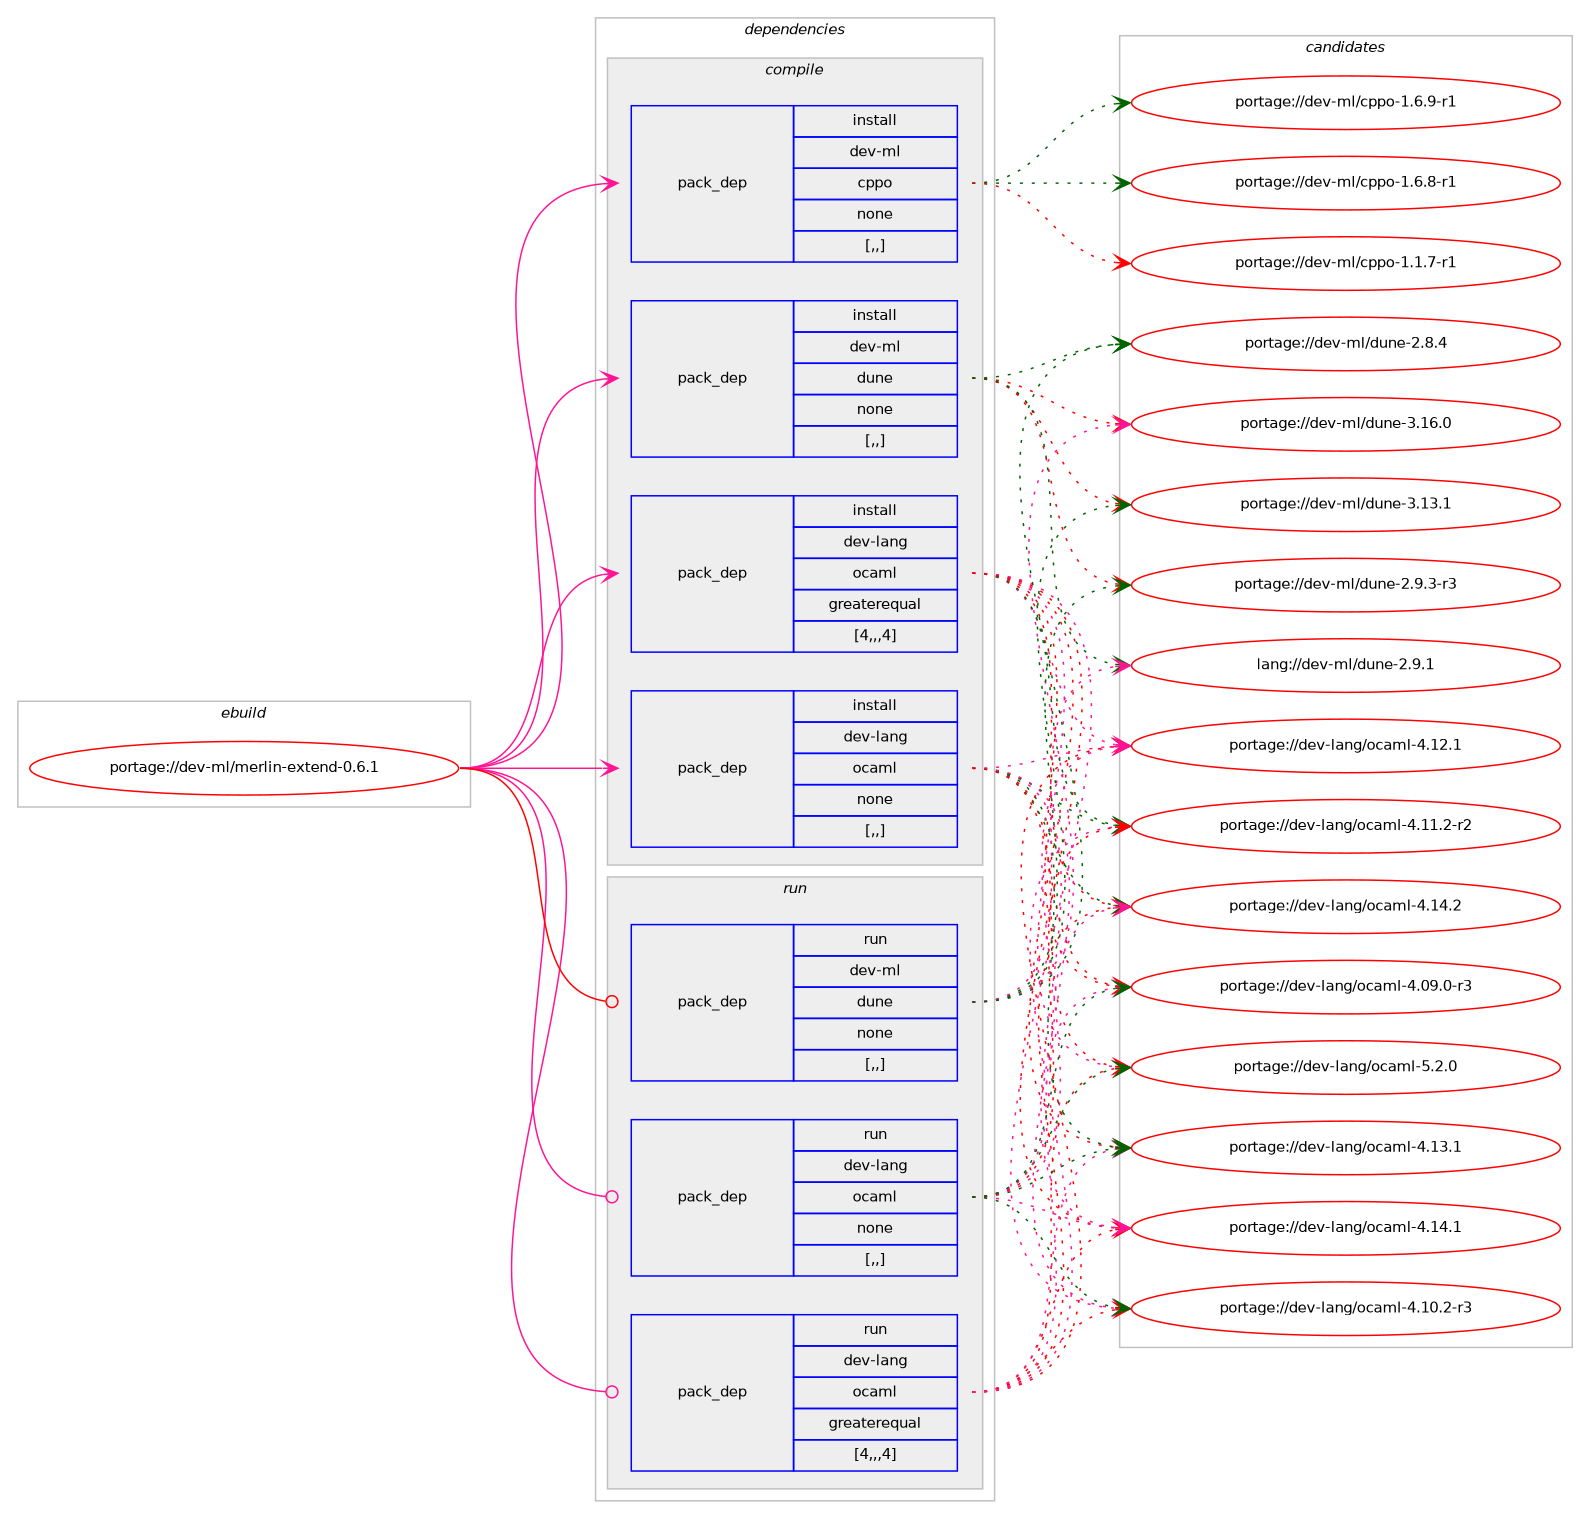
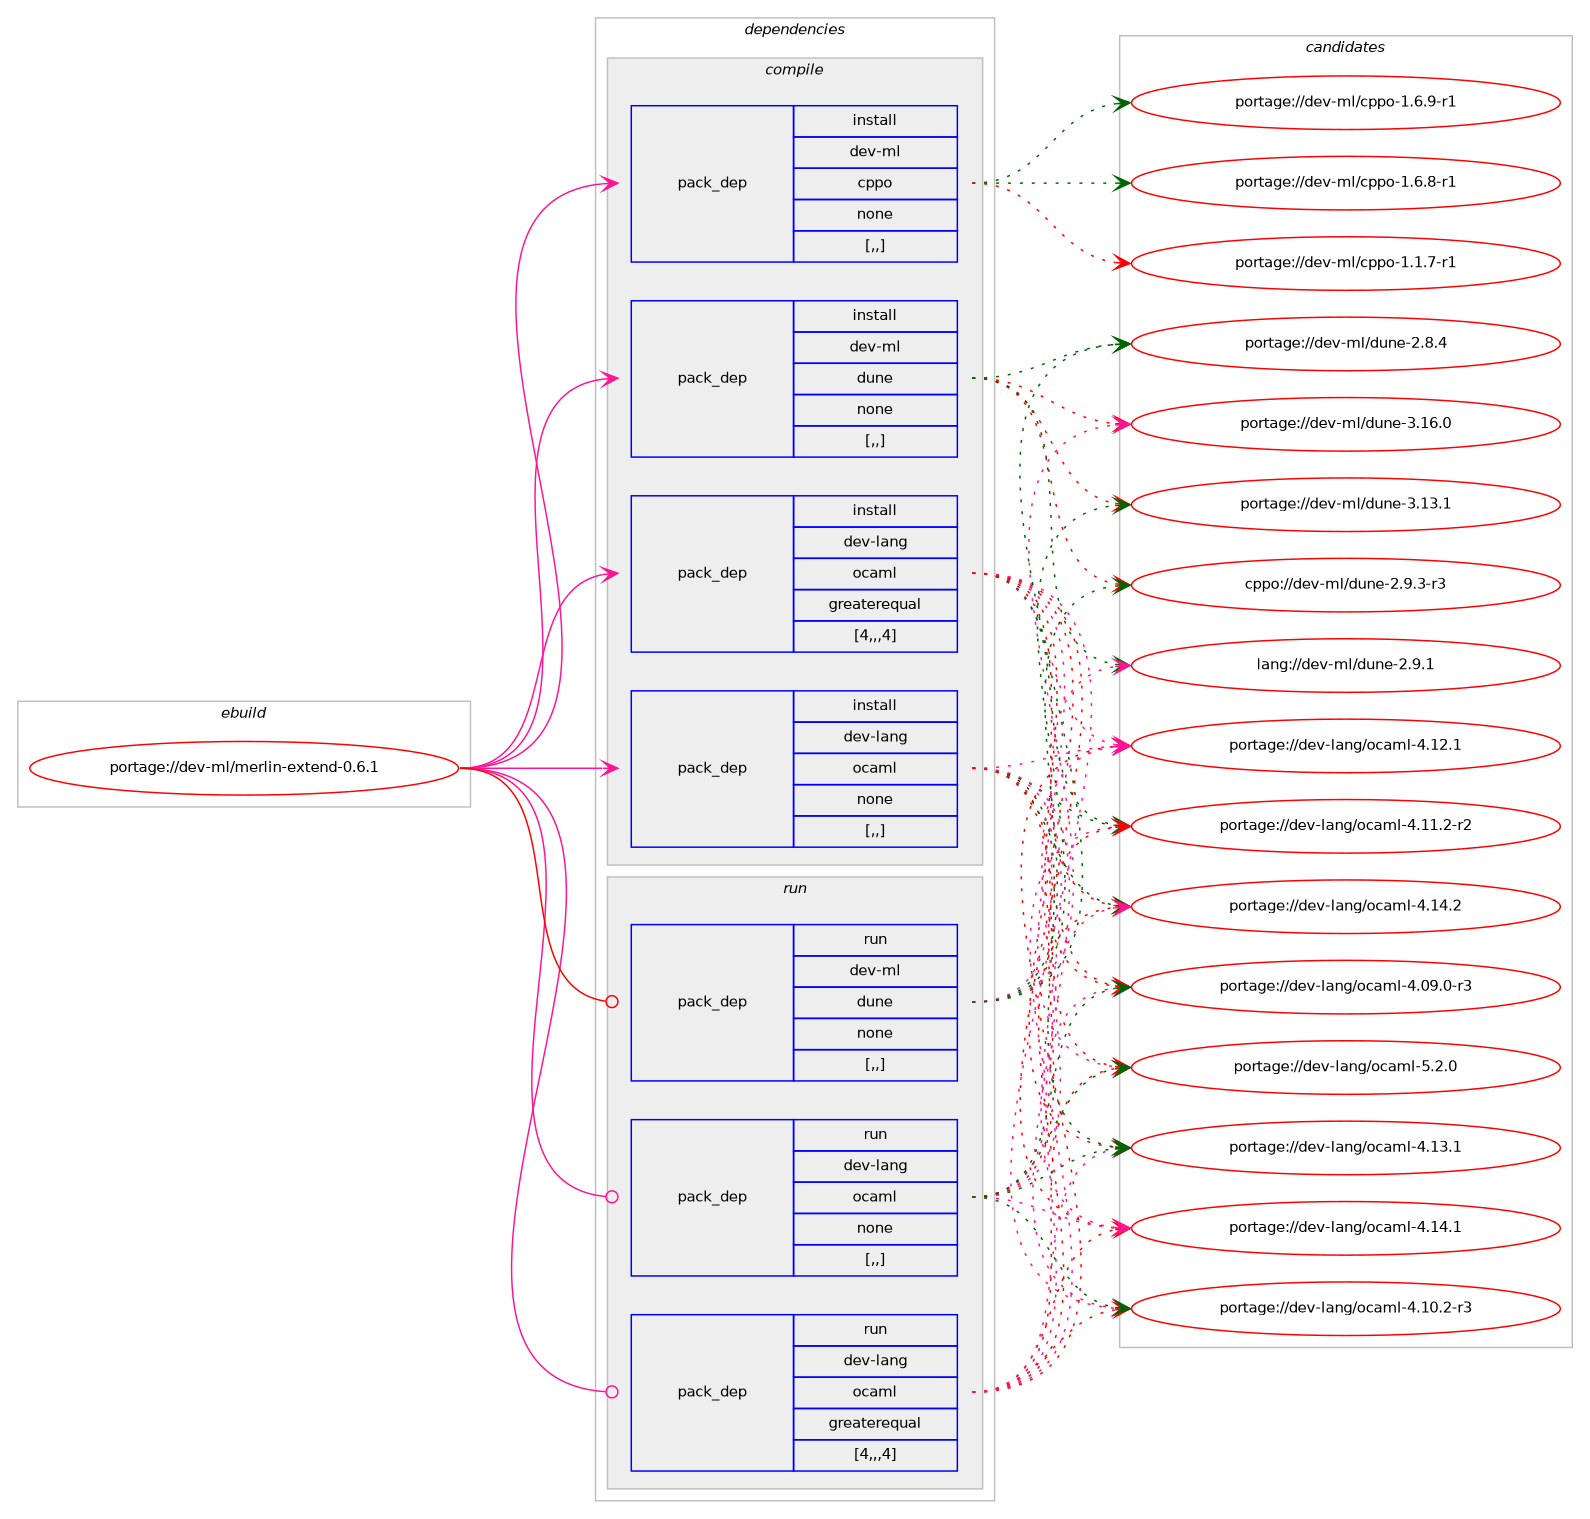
node "portage://dev-ml/dune-2.9.3-r3": label "portage://dev-ml/dune-2.9.3-r3" -> "cppo://dev-ml/dune-2.9.3-r3"
